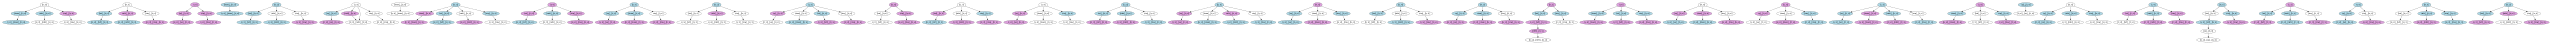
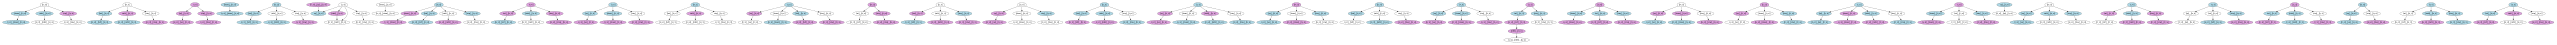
edge "[up]__[(2, 0)]" -> "[(1, 0)]__[up]__[(2, 0)]": reversed
edge "[(6, 2)]__[left]__[(6, 3)]" -> "[up]__[(6, 3)]": now "[(6, 3)]" -> "[up]__[(6, 3)]"
